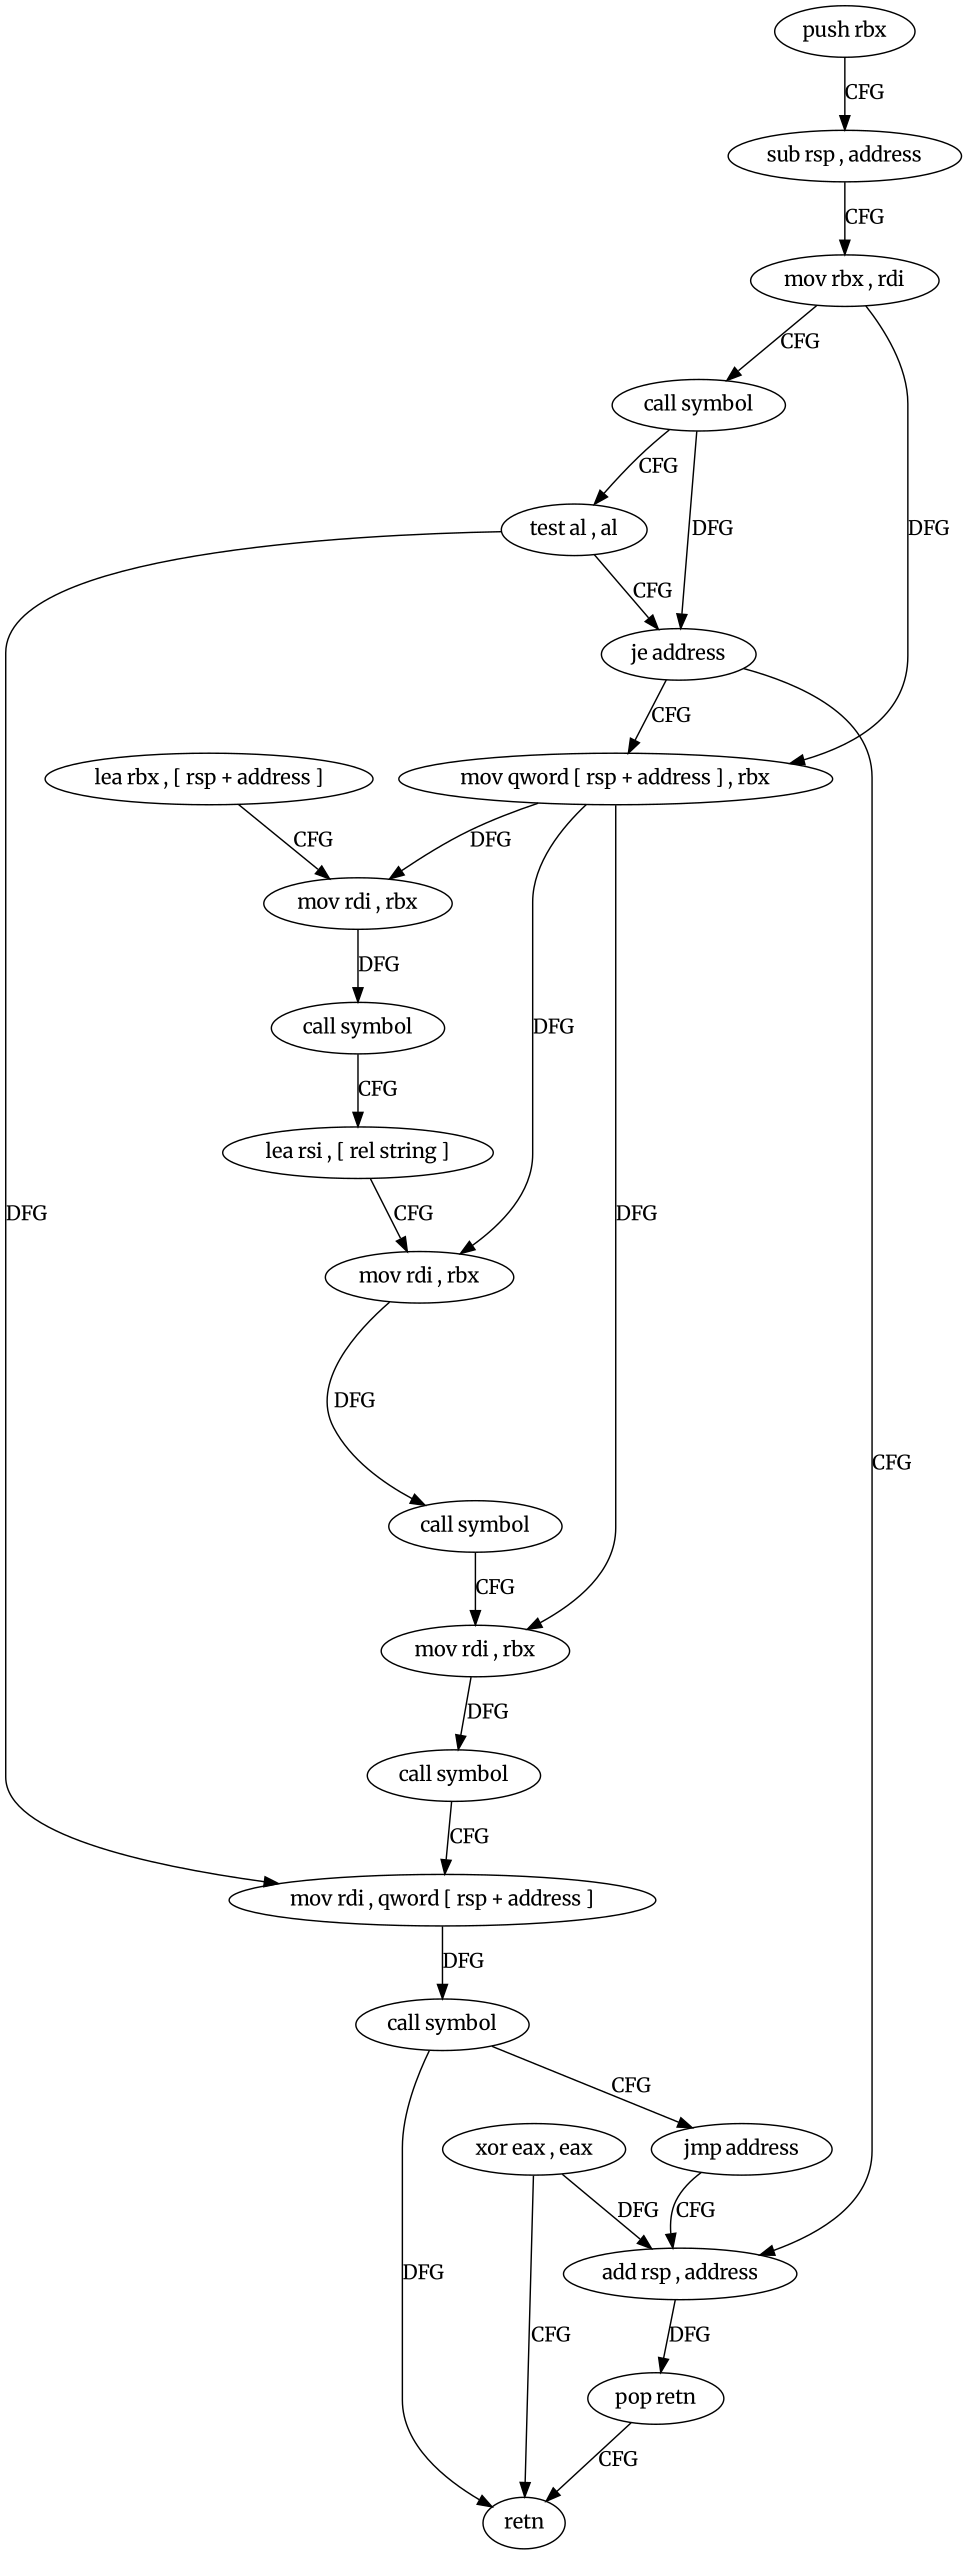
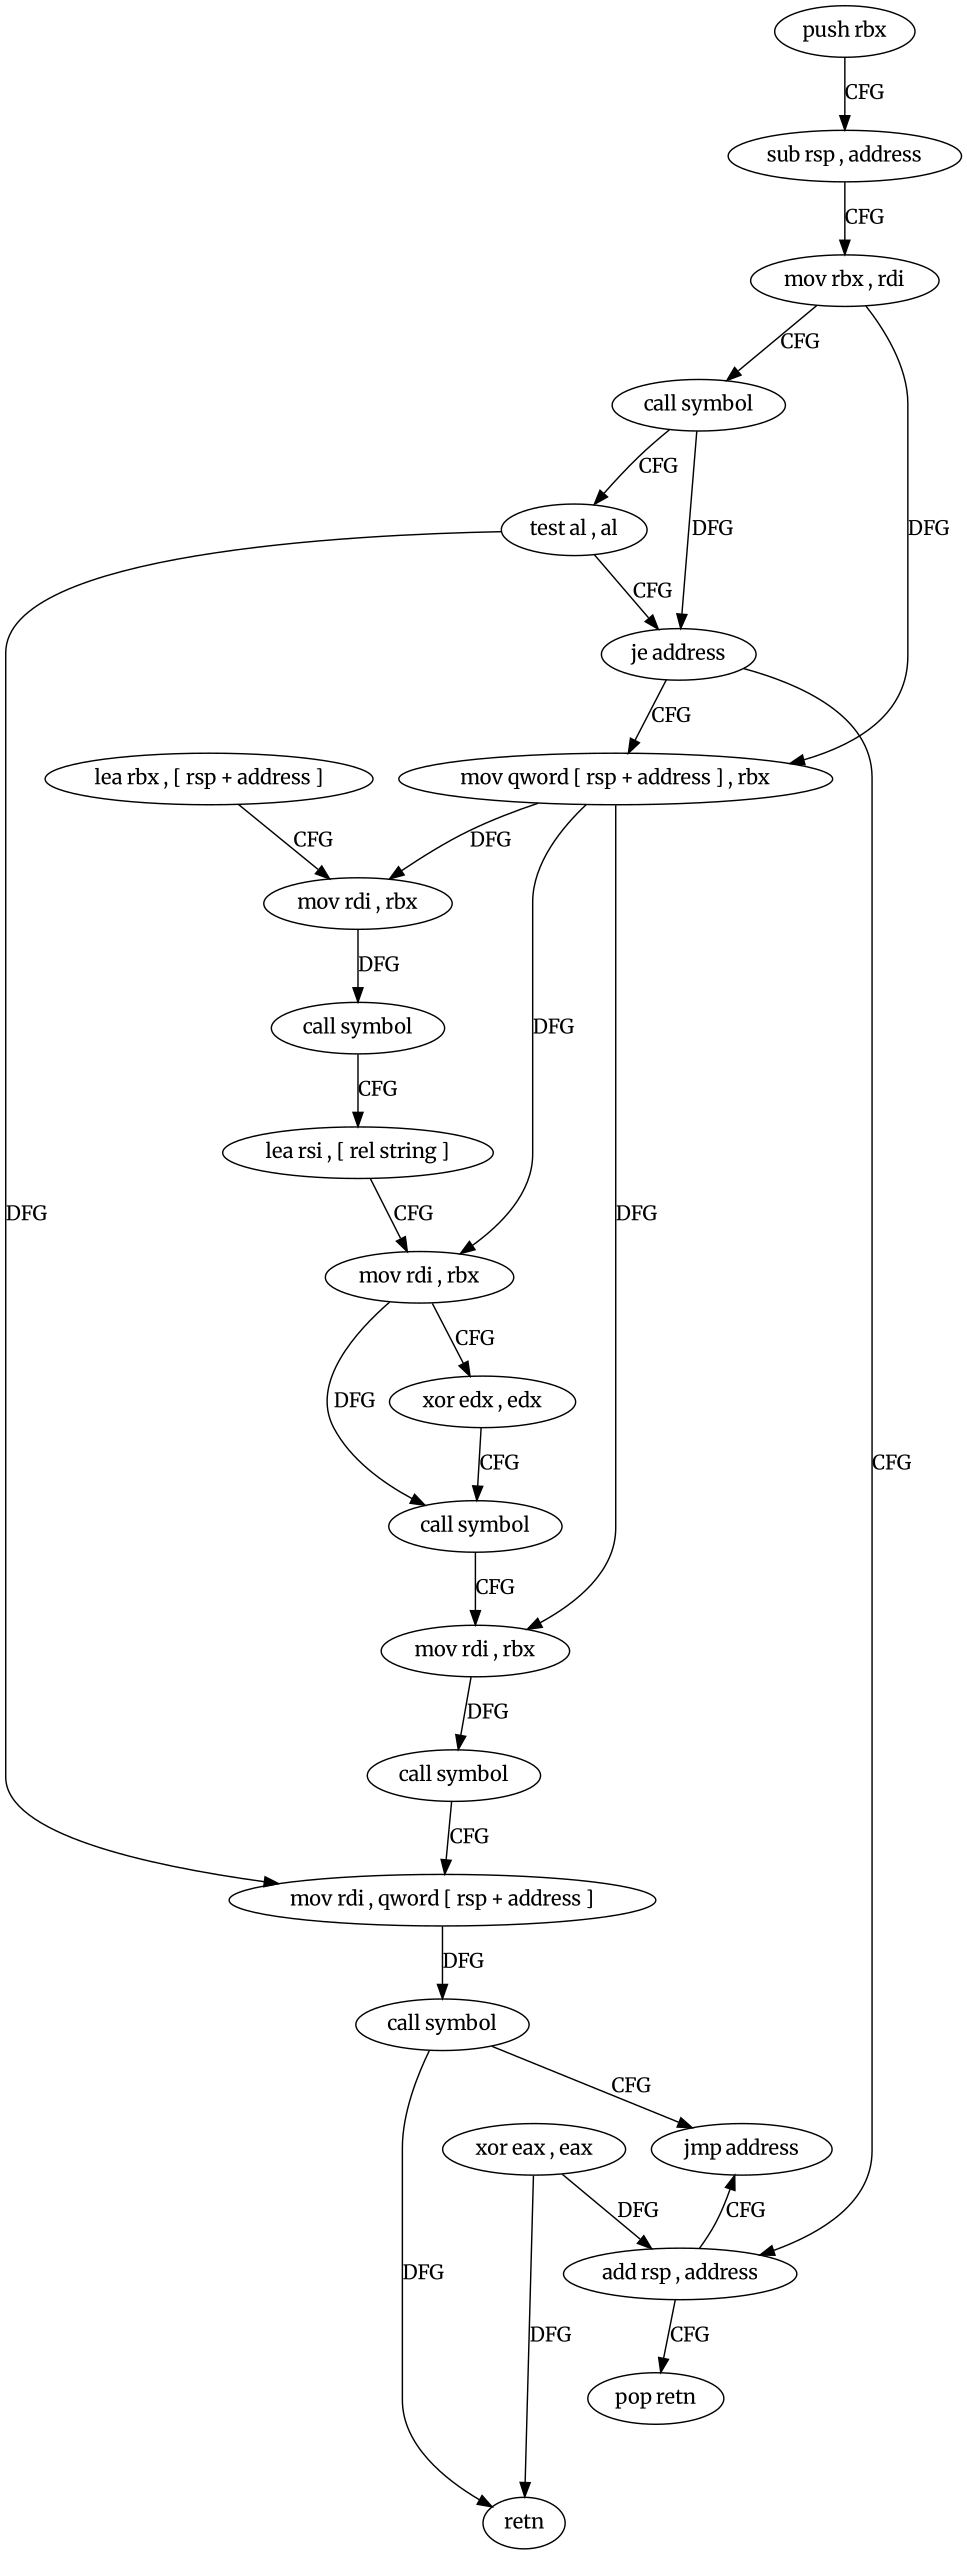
node "xor edx , edx": added
edge "jmp address" -> "add rsp , address": reversed
edge "xor eax , eax" -> "retn": label "CFG" -> "DFG"
edge "add rsp , address" -> "pop retn": label "DFG" -> "CFG"
edge "pop retn" -> "retn": removed, label "CFG"
